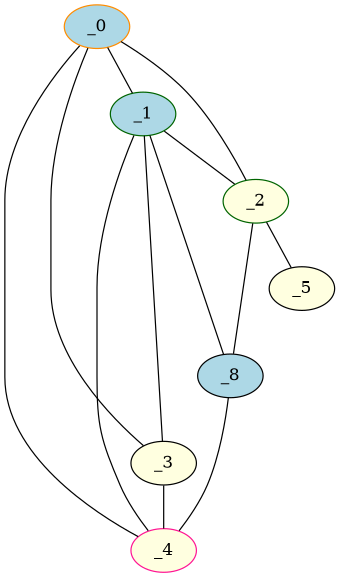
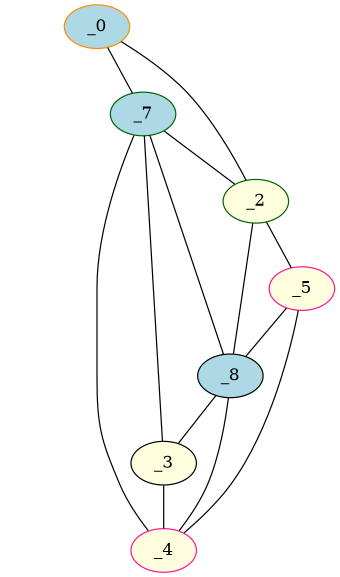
node "_1": label "_1" -> "_7"
edge "_0" -- "_3": now "_8" -- "_3"
node "_5": color black -> deeppink
edge "_0" -- "_4": now "_5" -- "_4"
edge "_5" -- "_8": added
